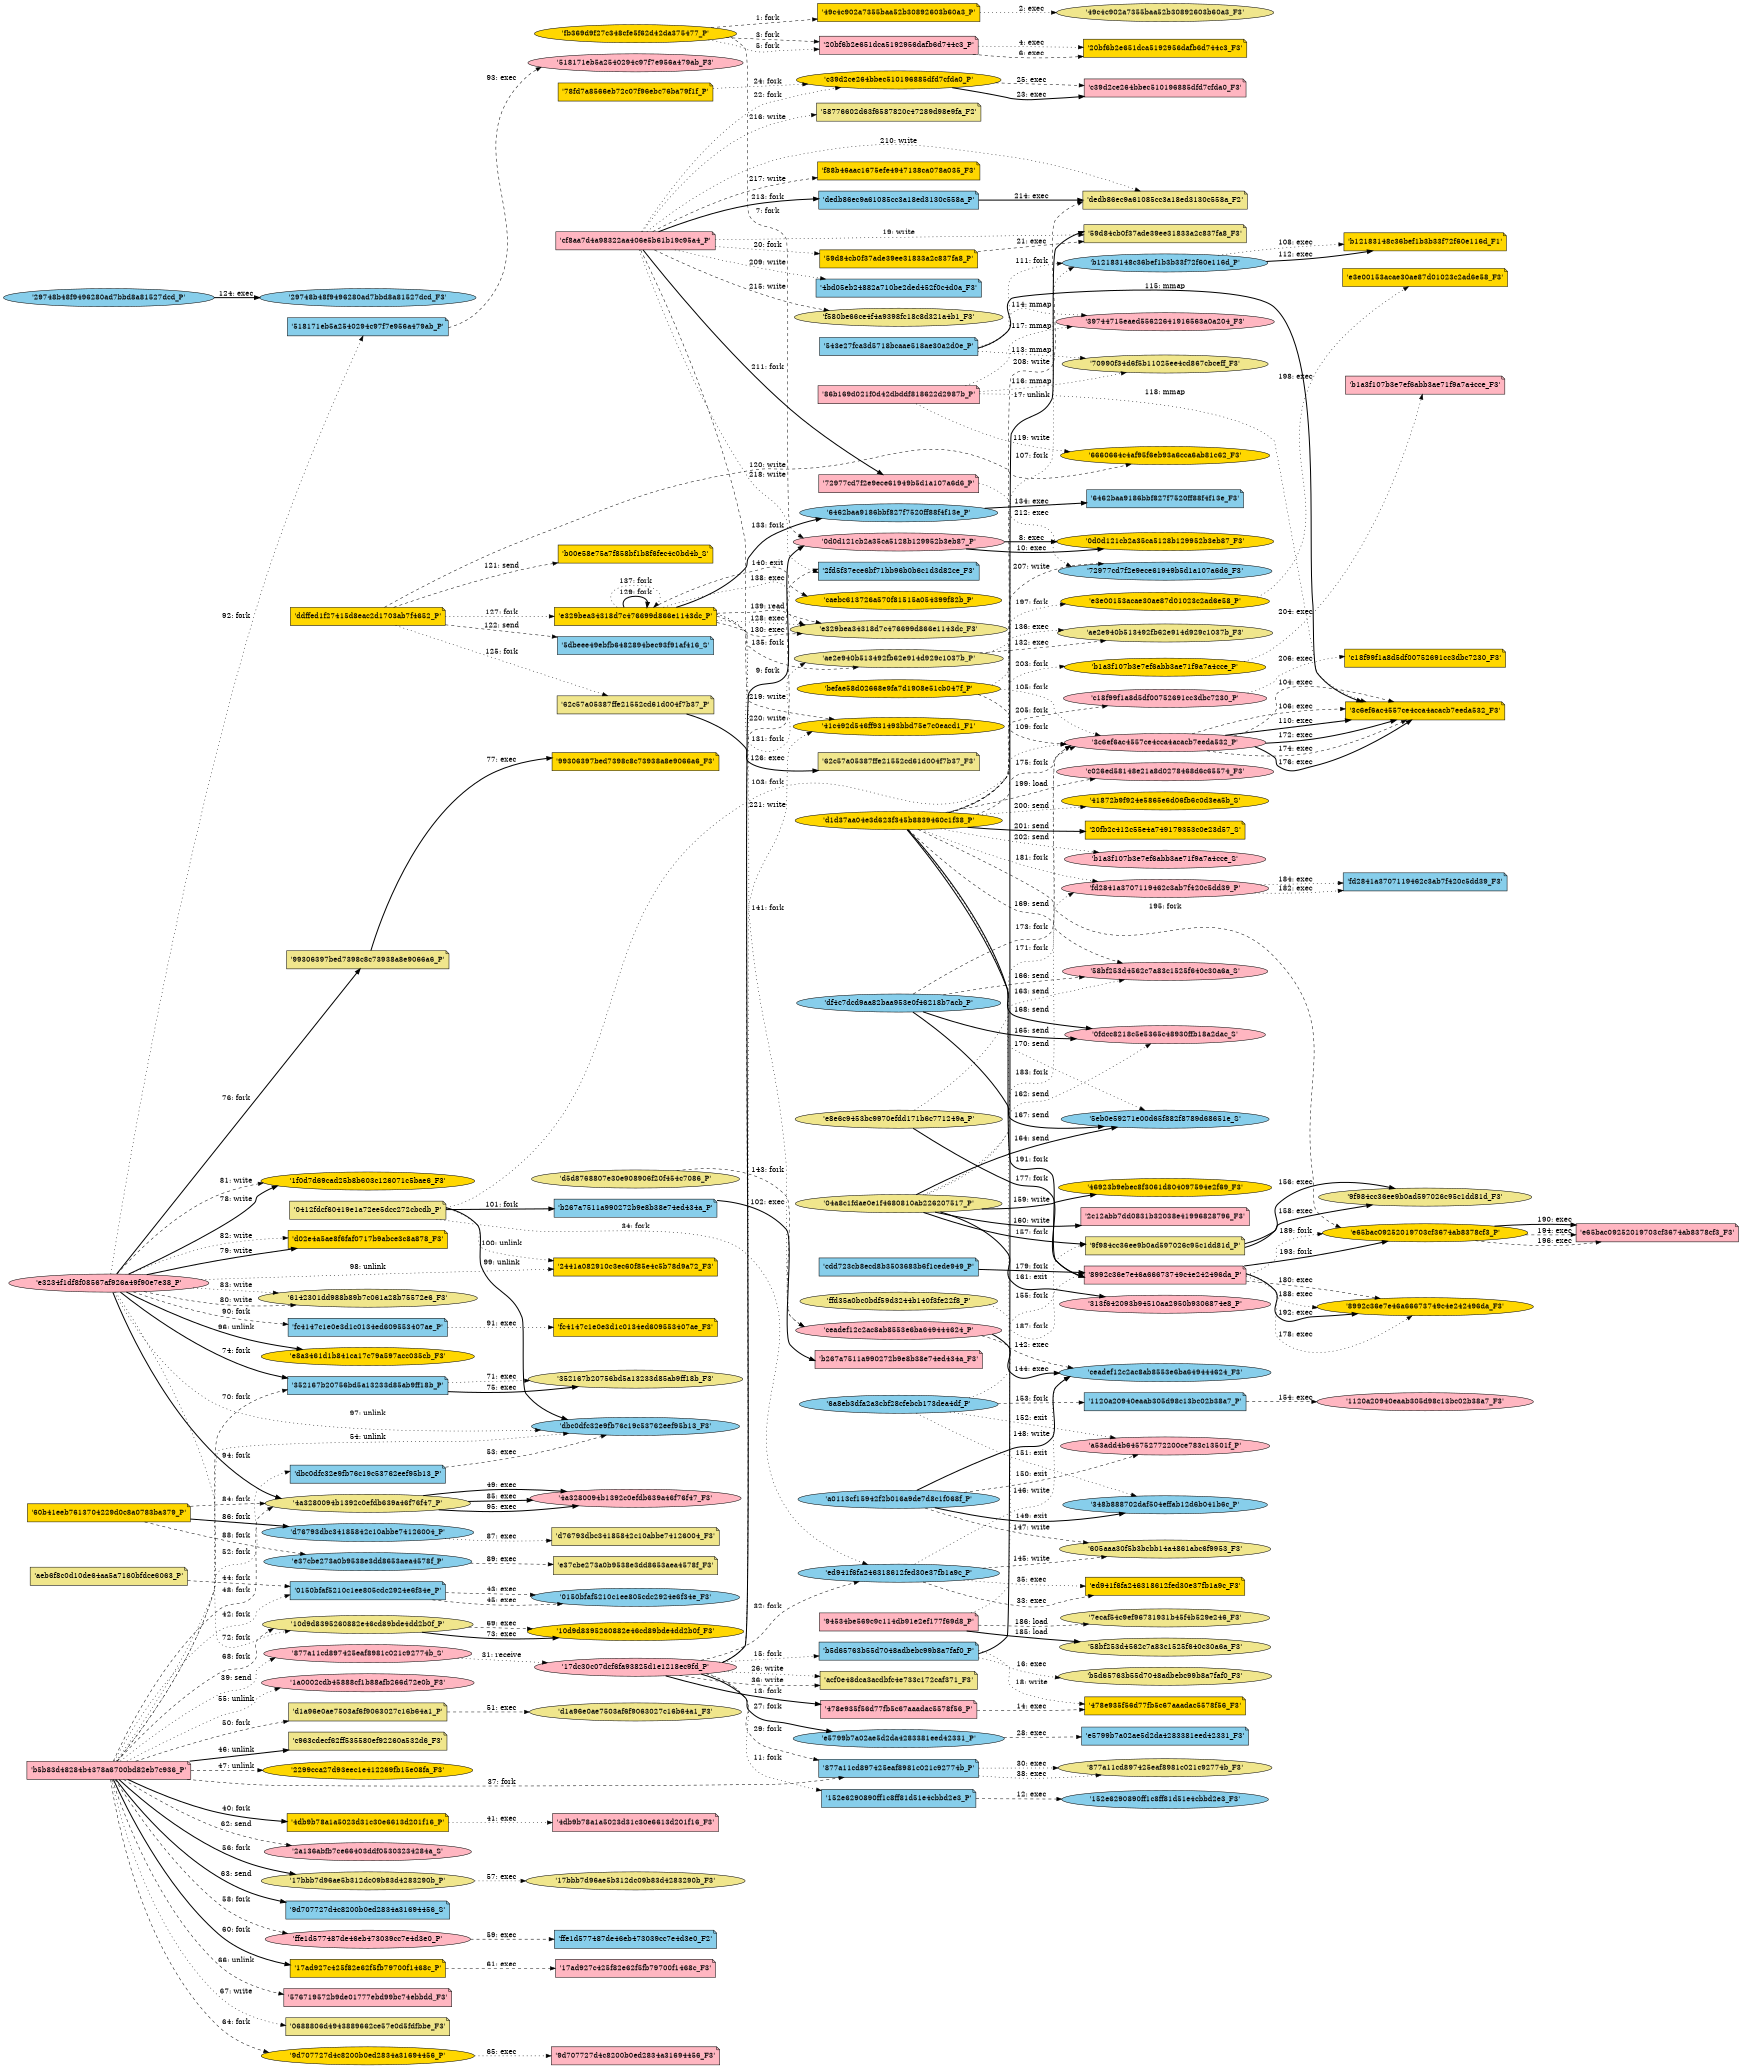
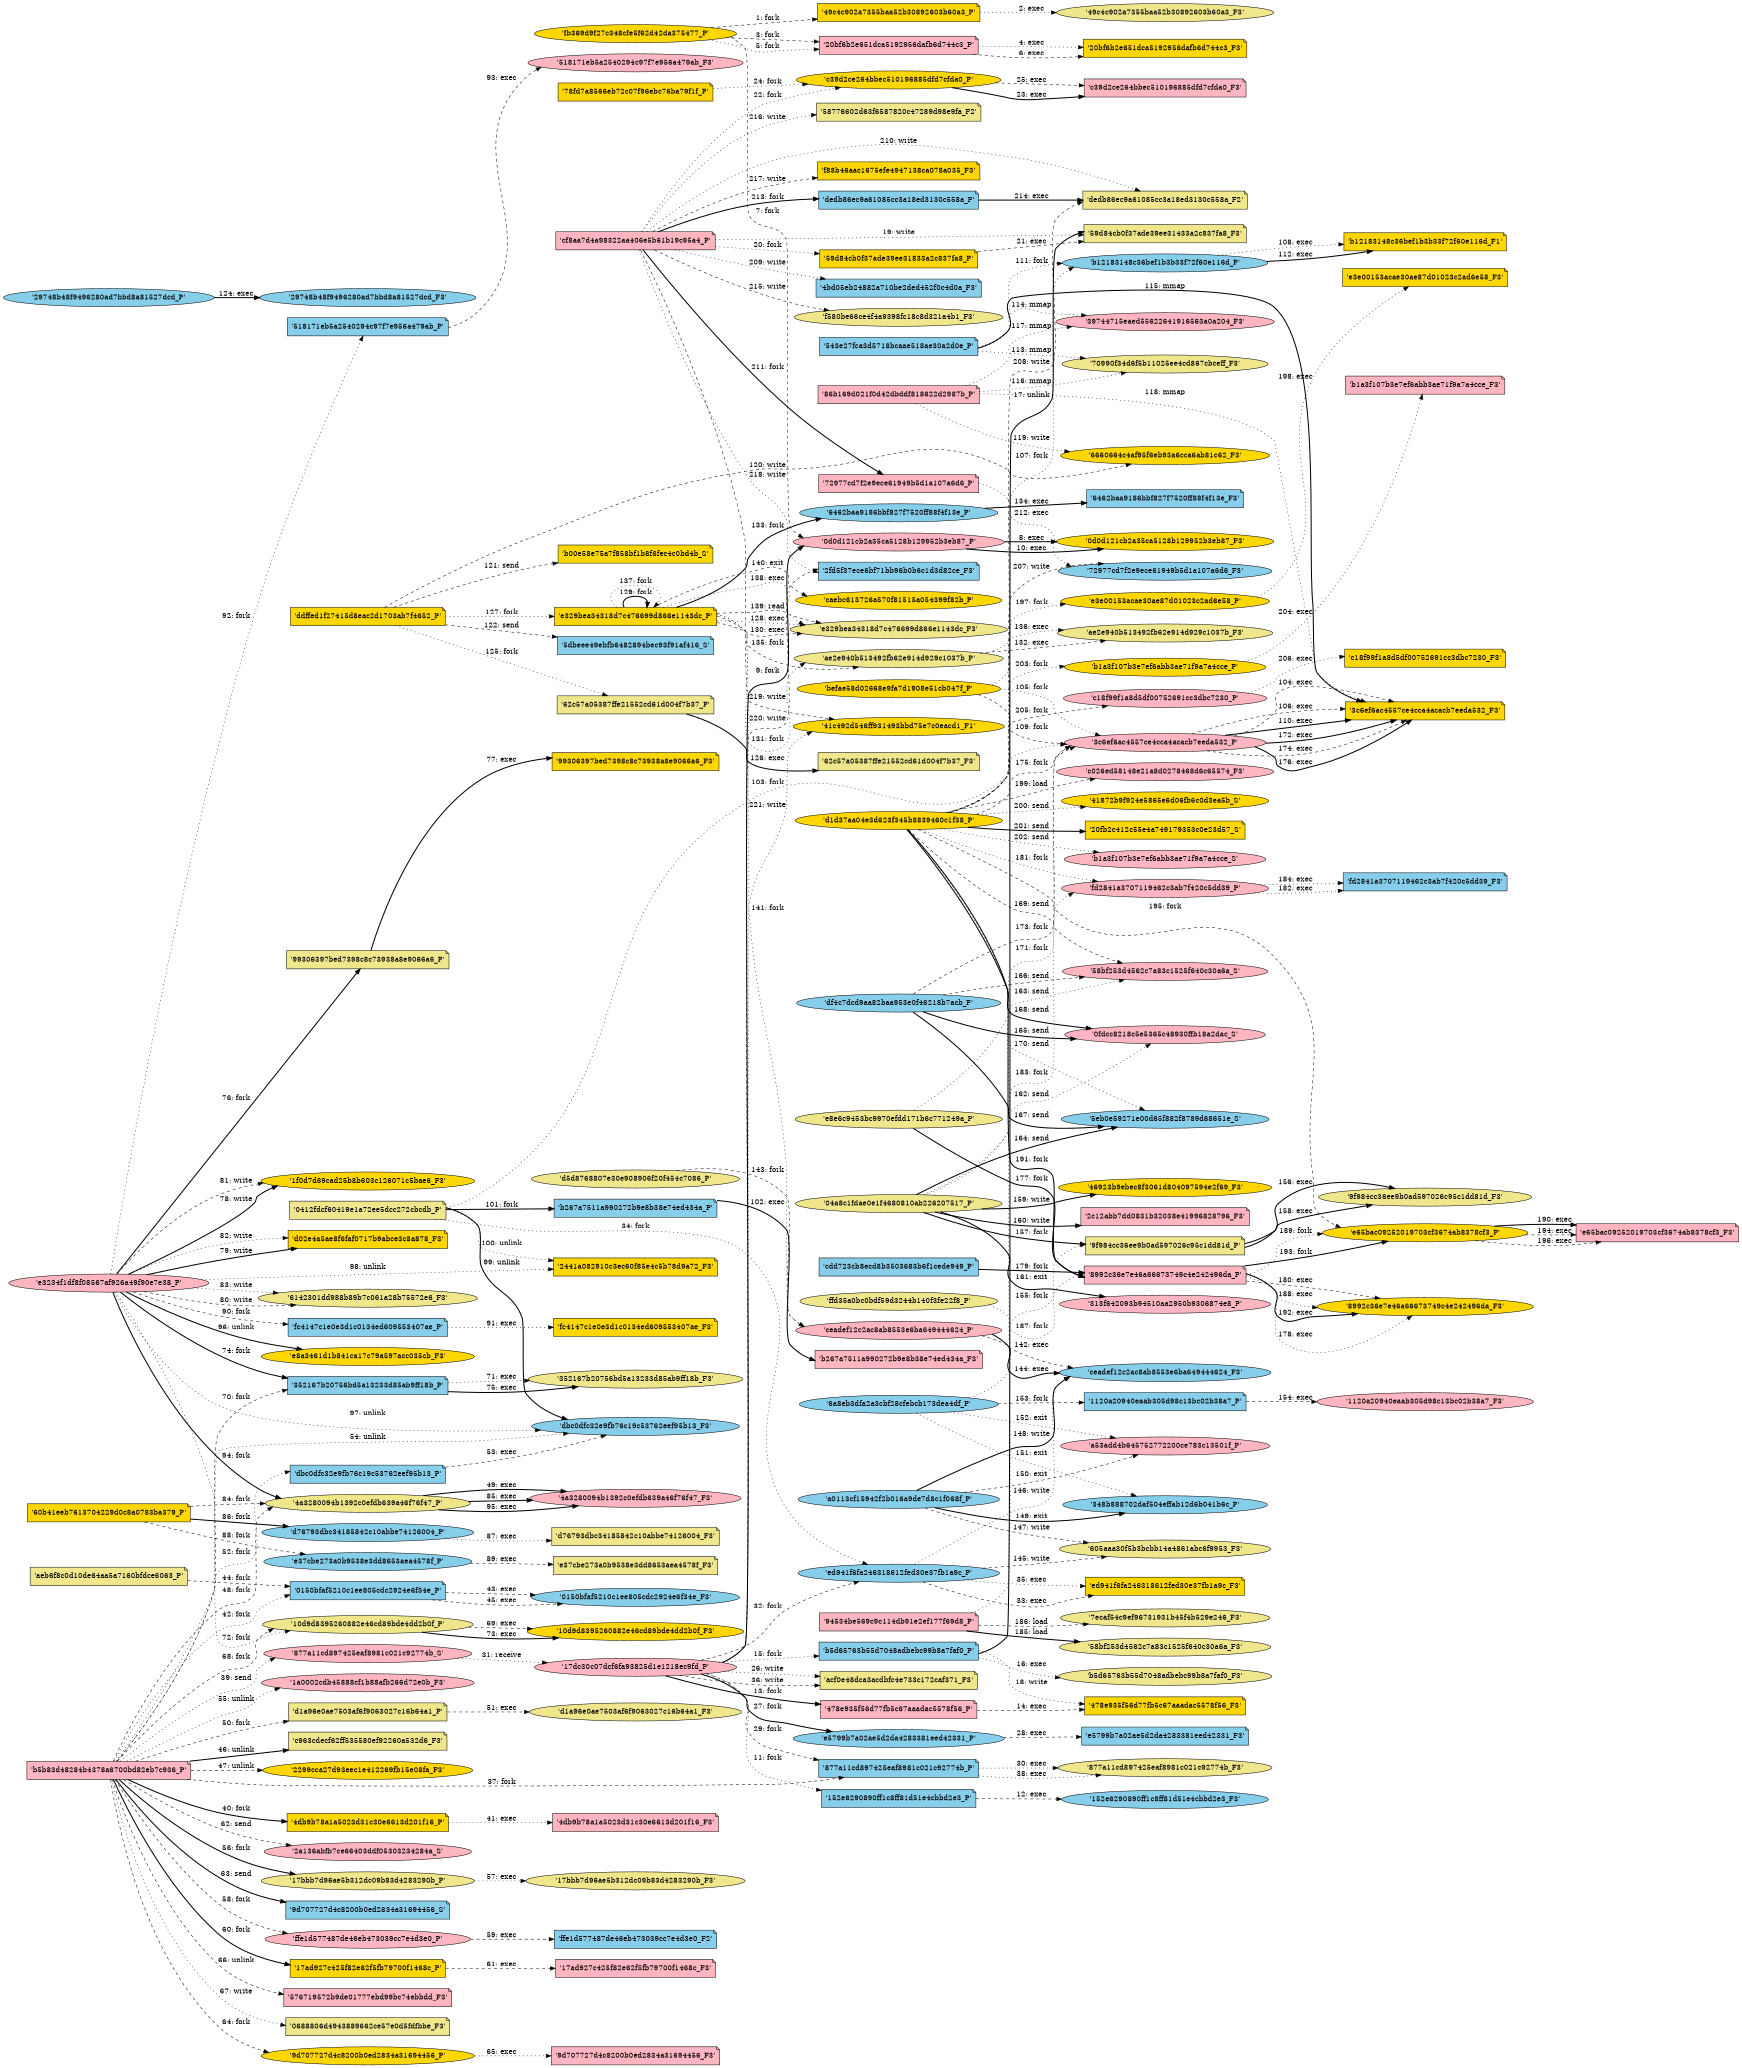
node "'59d84cb0f37ade39ee31833a2c837fa8_F3'": label "'59d84cb0f37ade39ee31833a2c837fa8_F3'" -> "'59d84cb0f37ade39ee31433a2c837fa8_F3'"
